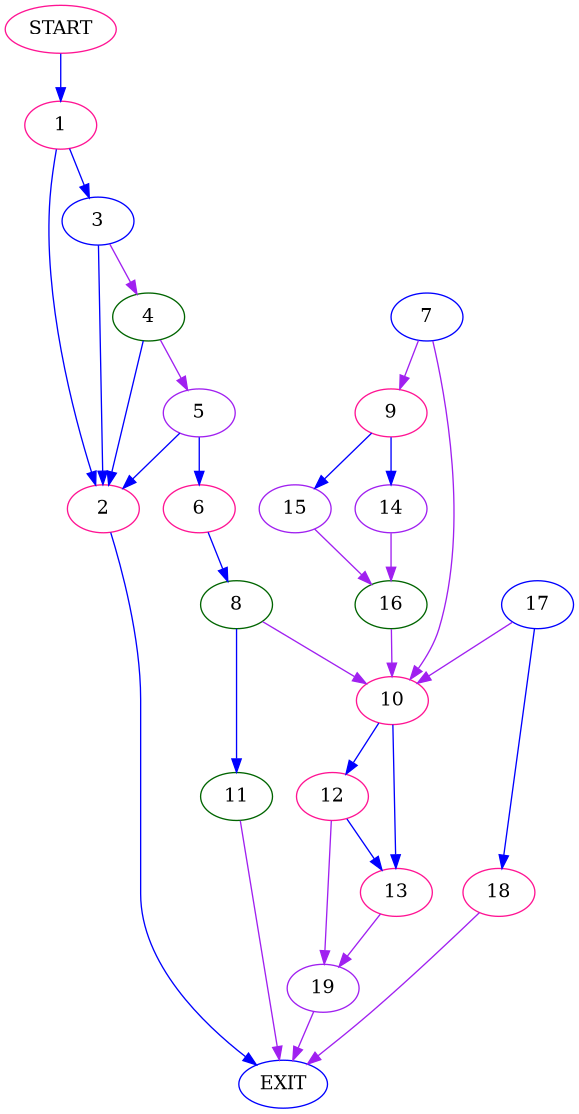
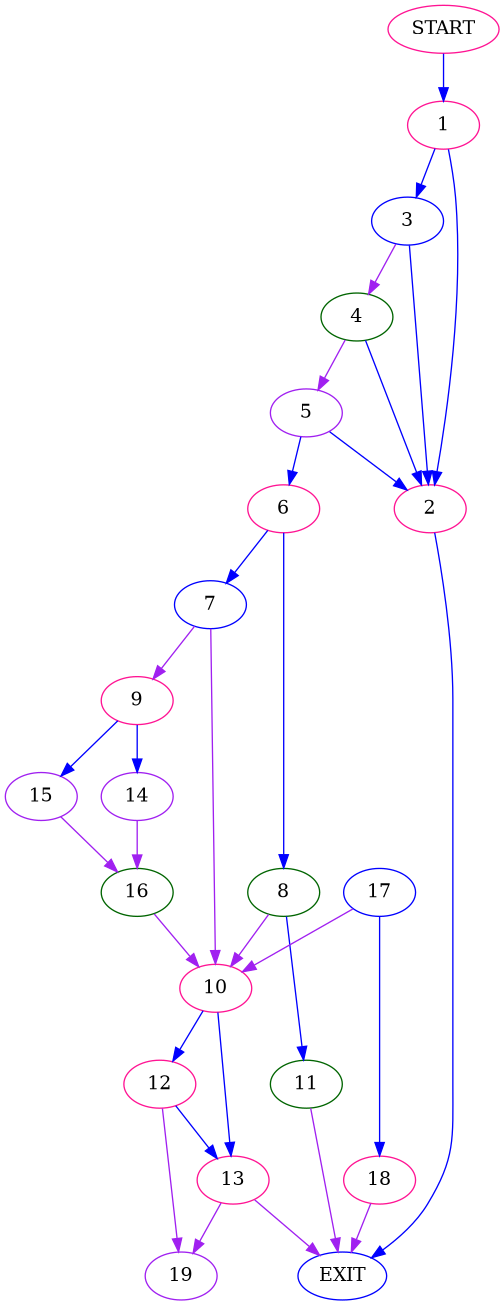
edge "6" -> "7": added
edge "19" -> "EXIT": now "13" -> "EXIT"
